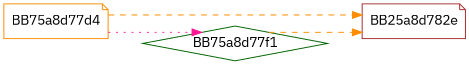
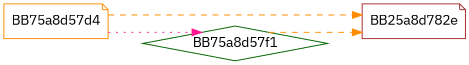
node "BB75a8d77d4": label "BB75a8d77d4" -> "BB75a8d57d4"
node "BB75a8d77f1": label "BB75a8d77f1" -> "BB75a8d57f1"
